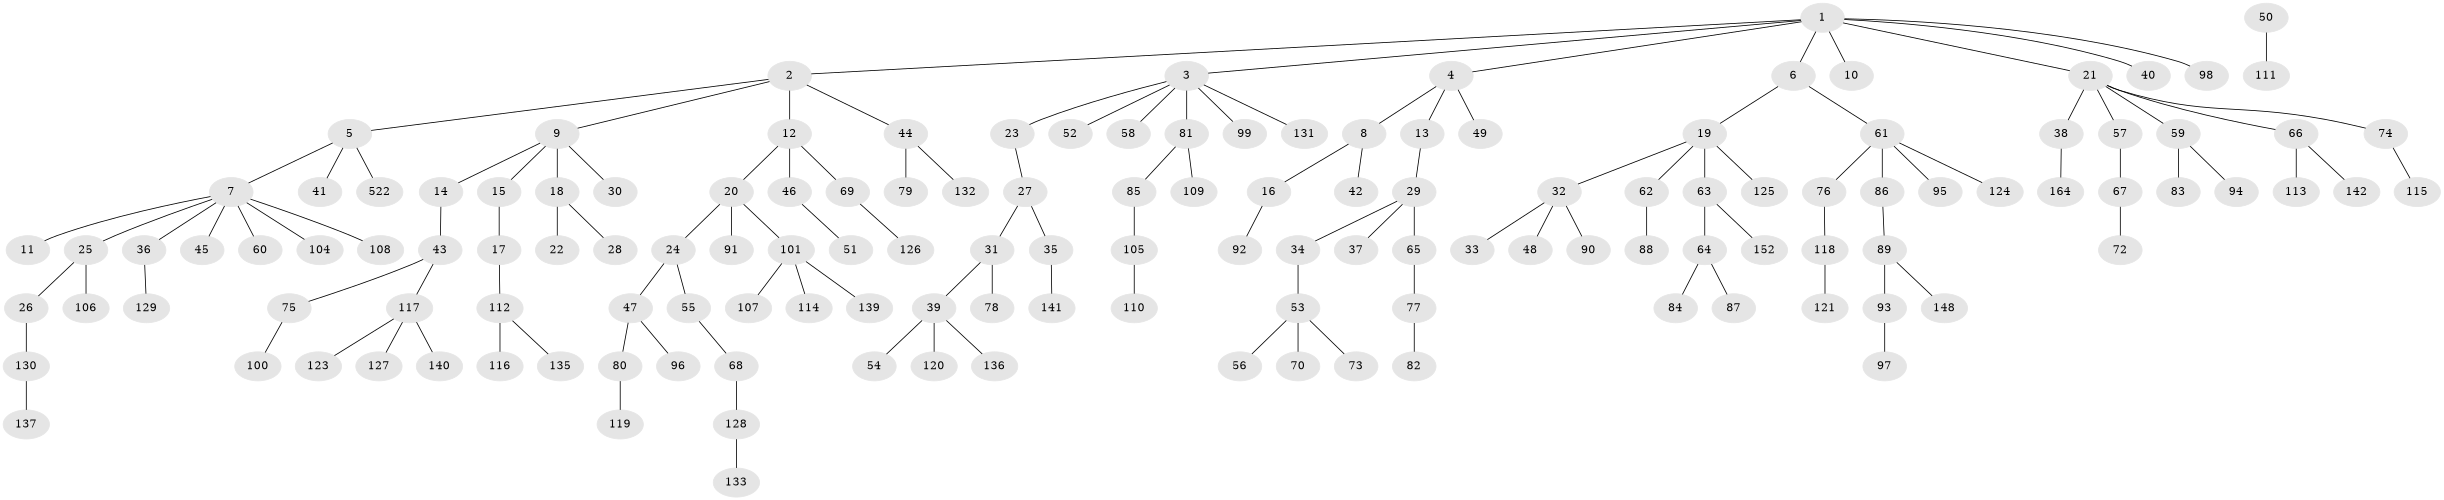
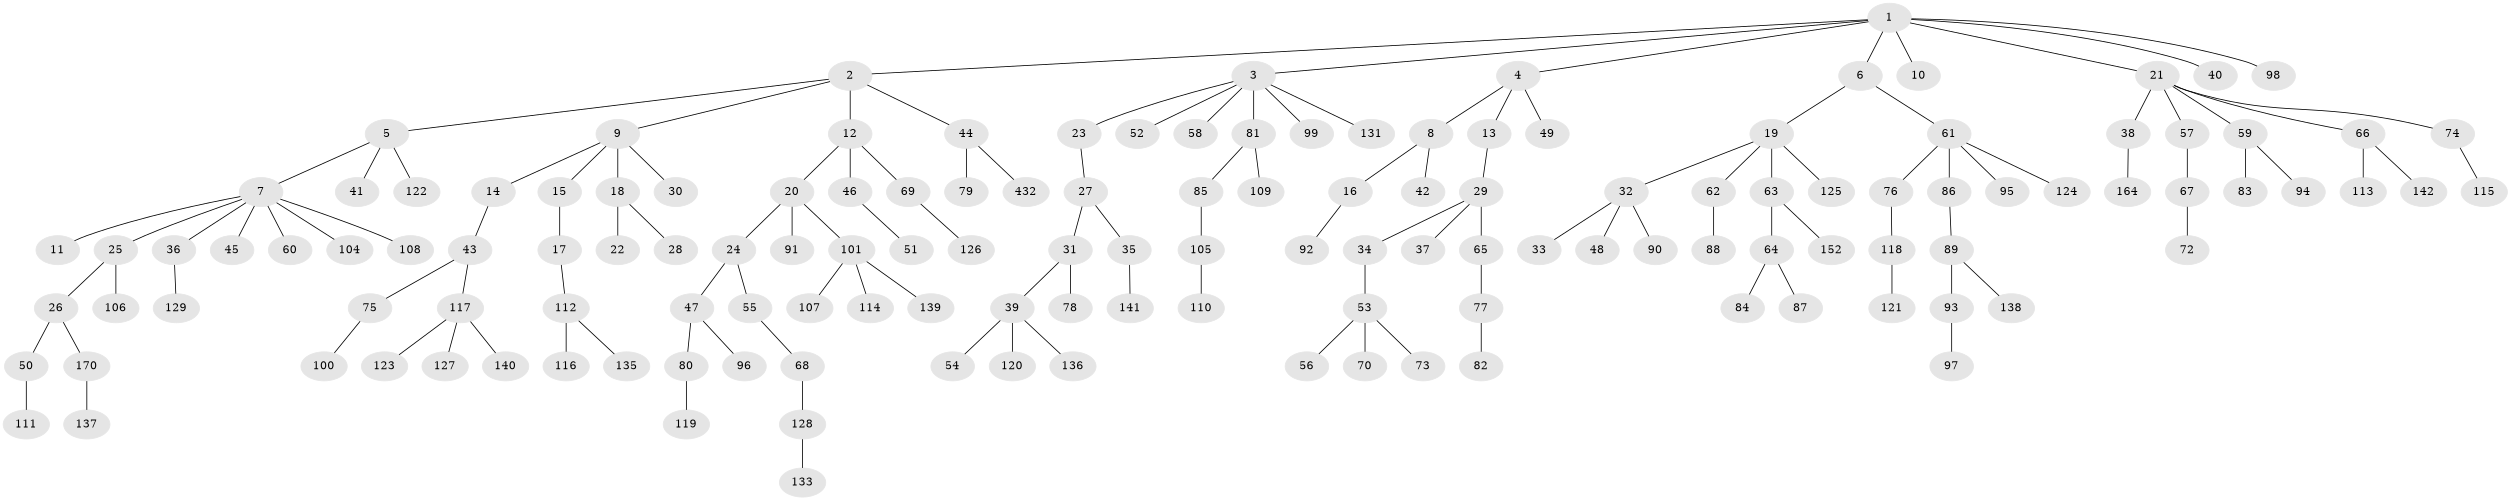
node "522": label "522" -> "122"
node "132": label "132" -> "432"
node "148": label "148" -> "138"
edge "26" -- "50": added
node "130": label "130" -> "170"
